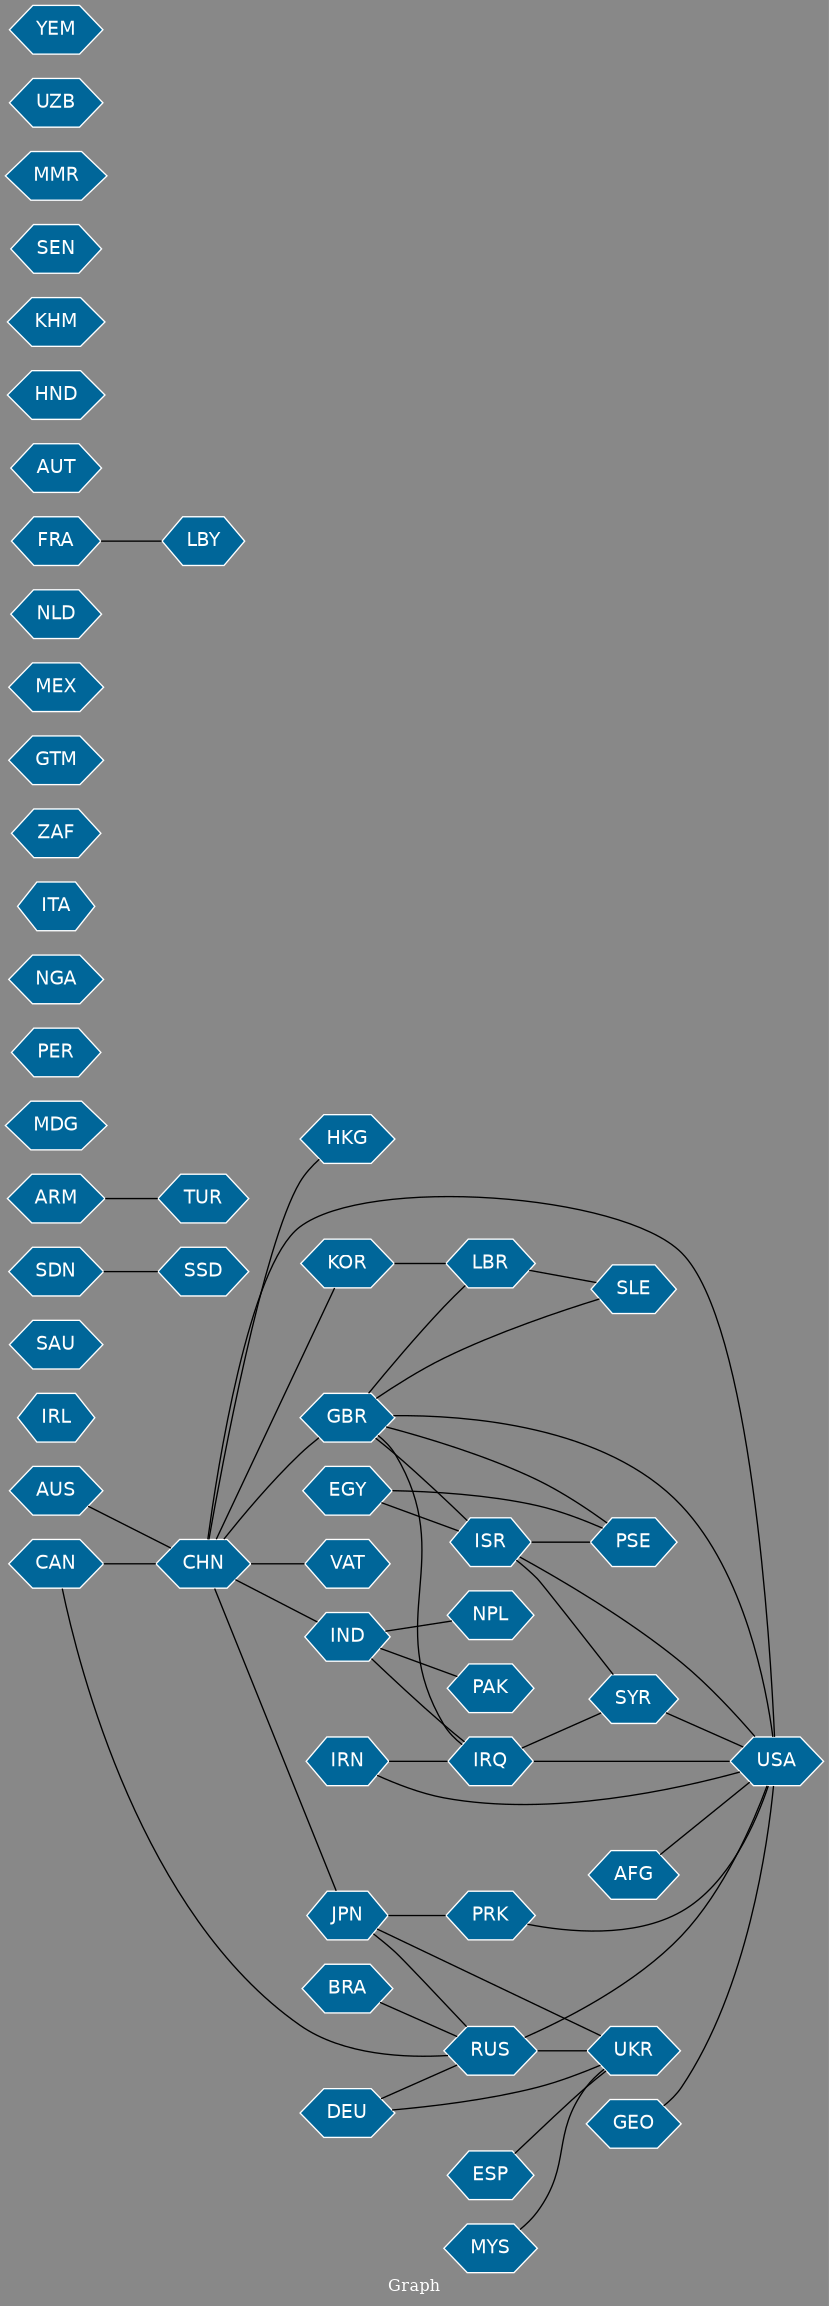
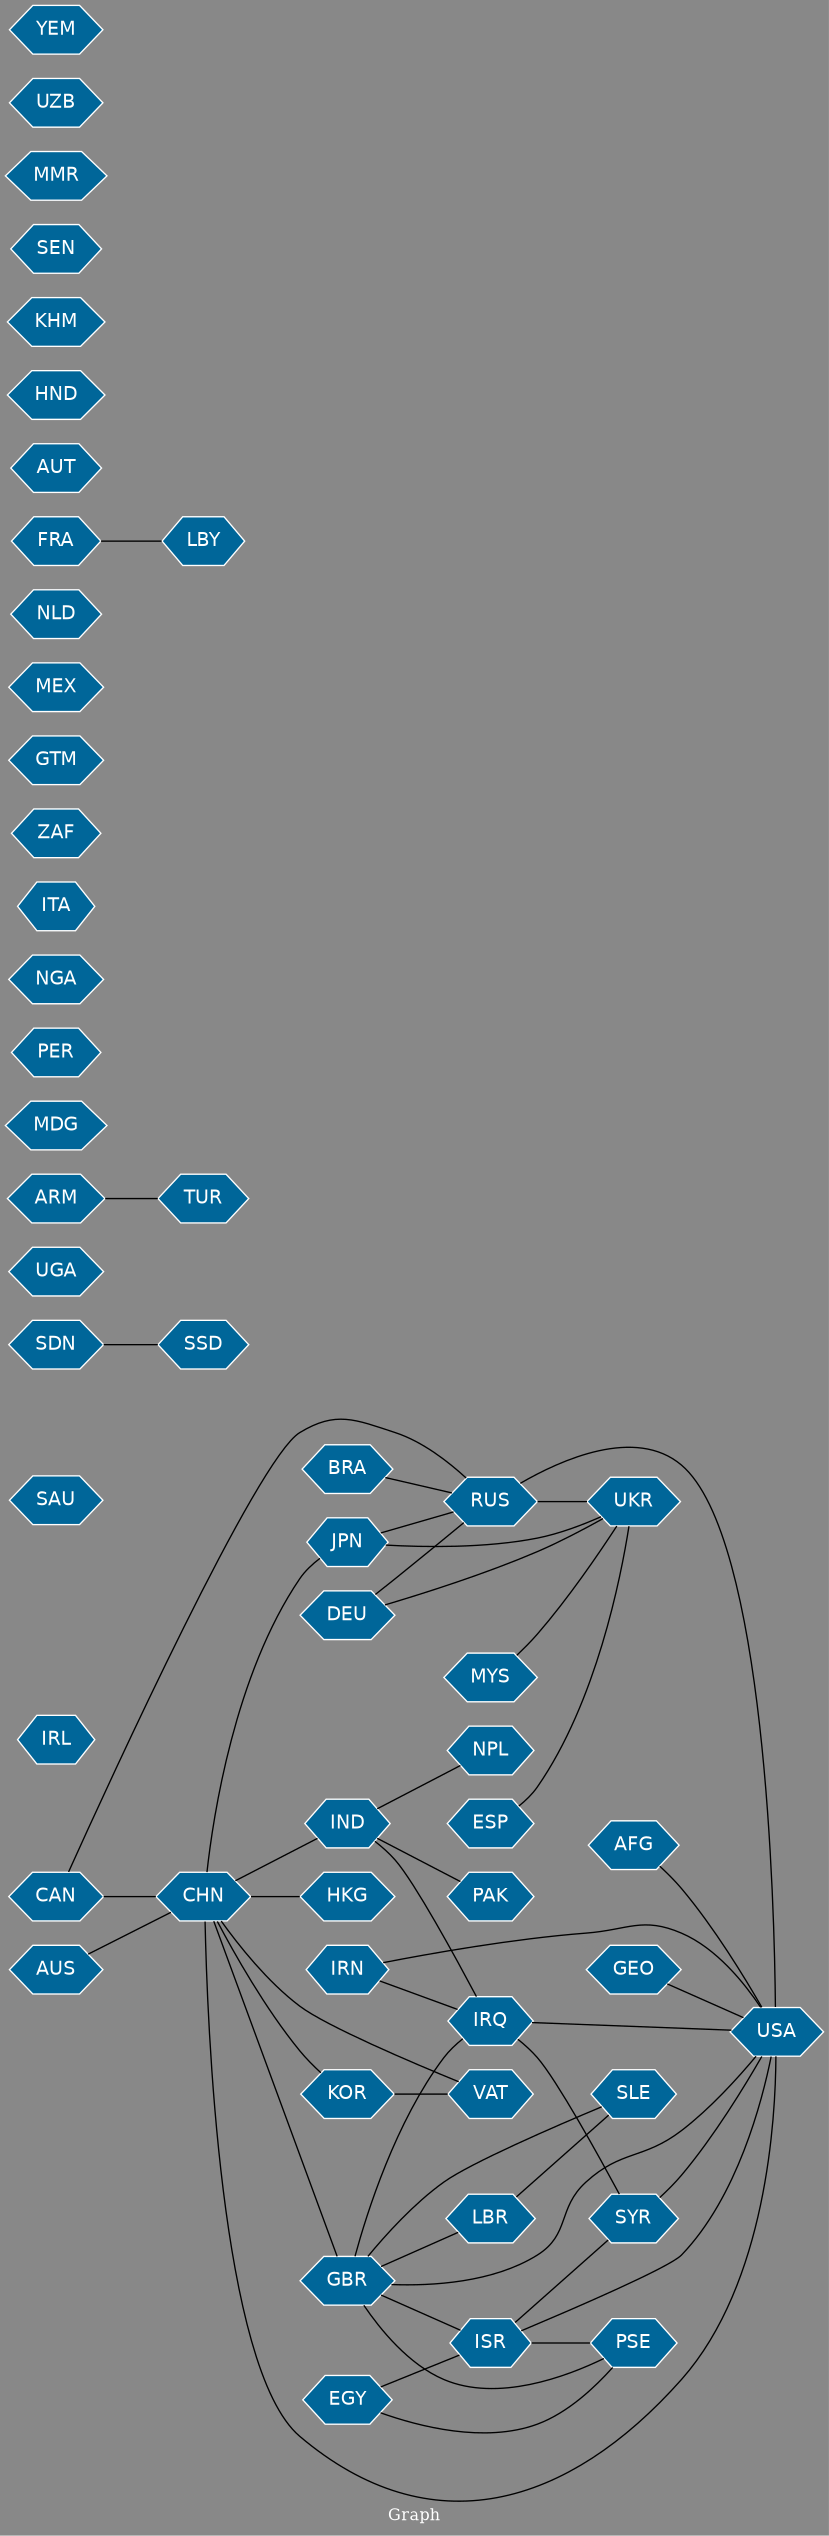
edge "KOR" -- "LBR": now "KOR" -- "VAT"
node "UGA": added
node "PRK": removed
